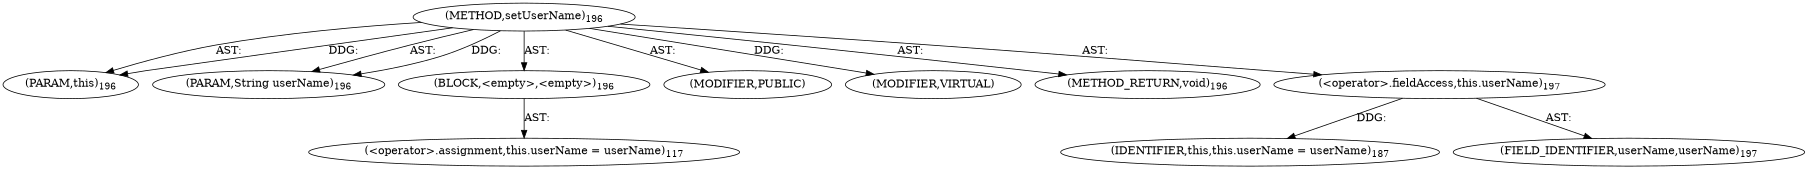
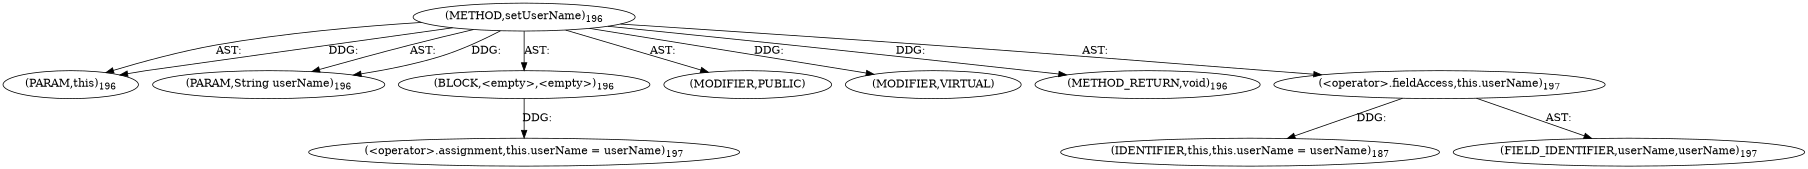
edge "(METHOD,setUserName)" -> "(METHOD_RETURN,void)": label "AST: " -> "DDG: "
edge "(BLOCK,<empty>,<empty>)" -> "(<operator>.assignment,this.userName = userName)": label "AST: " -> "DDG: "
node "(<operator>.assignment,this.userName = userName)": text "117" -> "197"
